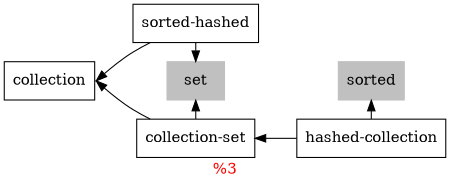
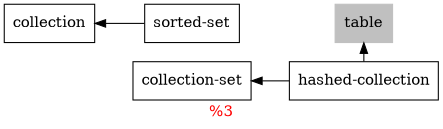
node "sorted-hashed": label "sorted-hashed" -> "sorted-set"
node "set": removed
node "sorted": label "sorted" -> "table"
edge "collection-set" -> "collection": removed
